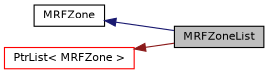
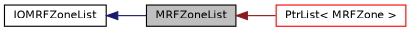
node "MRFZone": label "MRFZone" -> "IOMRFZoneList"
edge "MRFZoneList" -> "PtrList< MRFZone >": reversed
